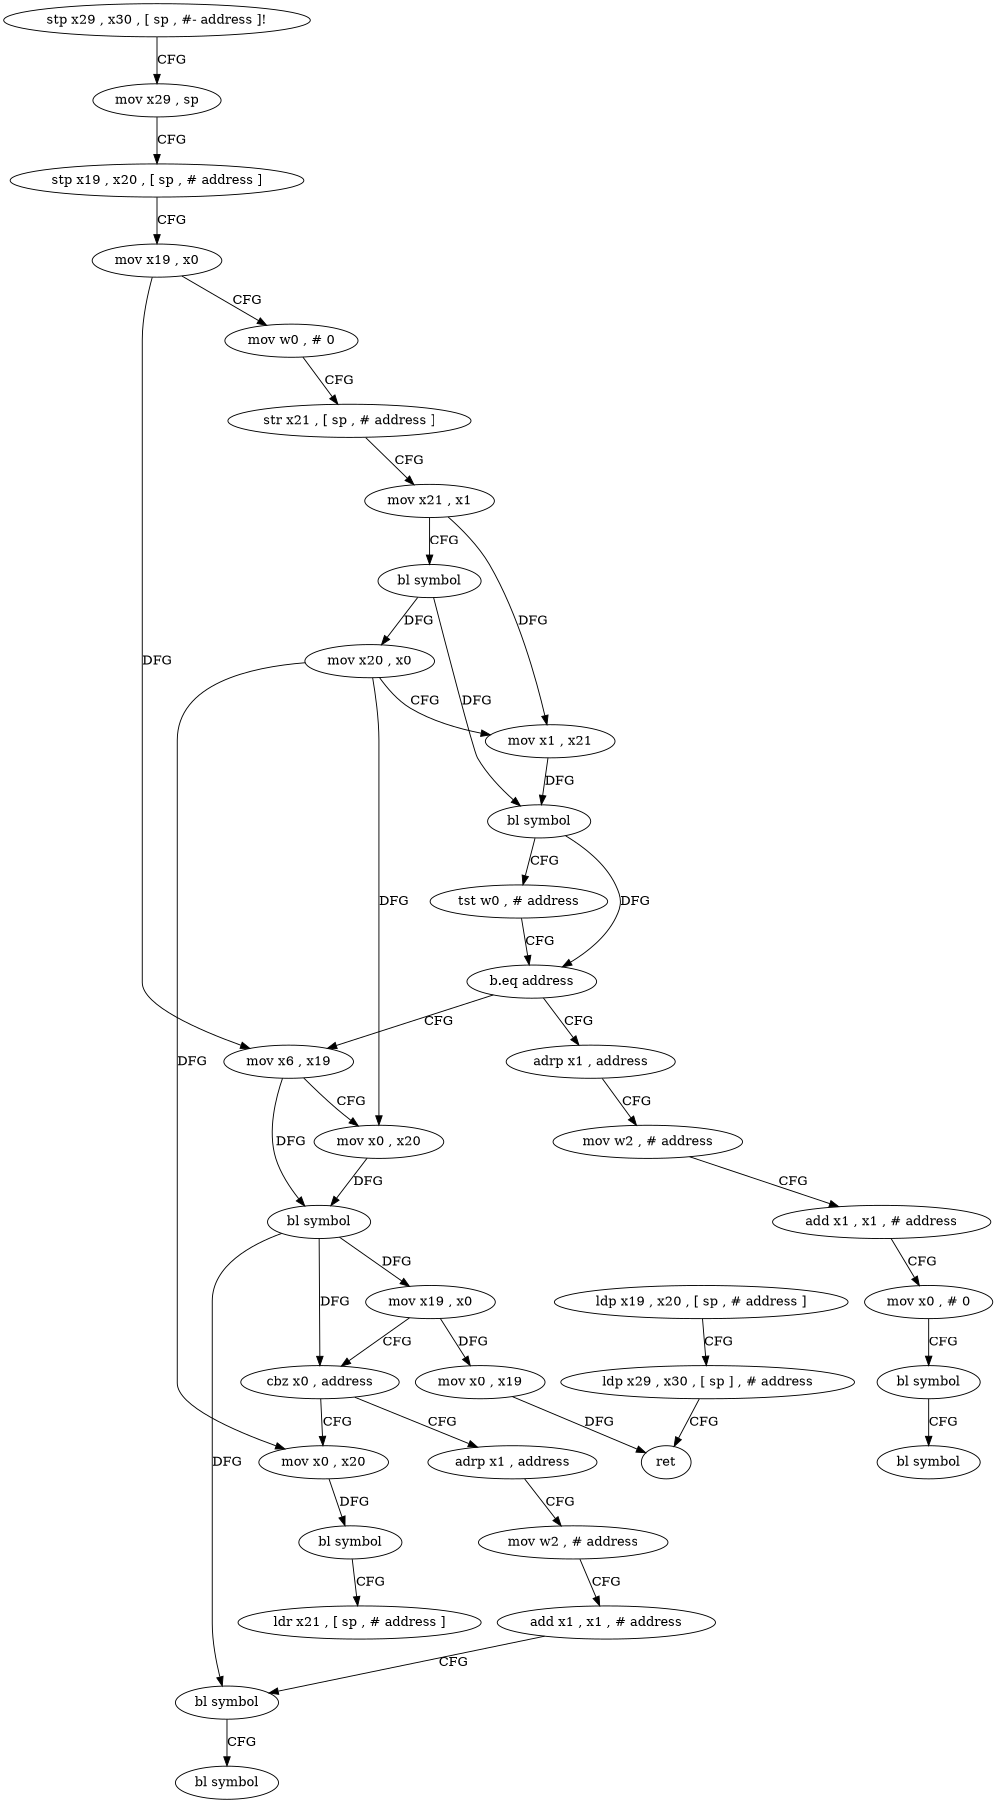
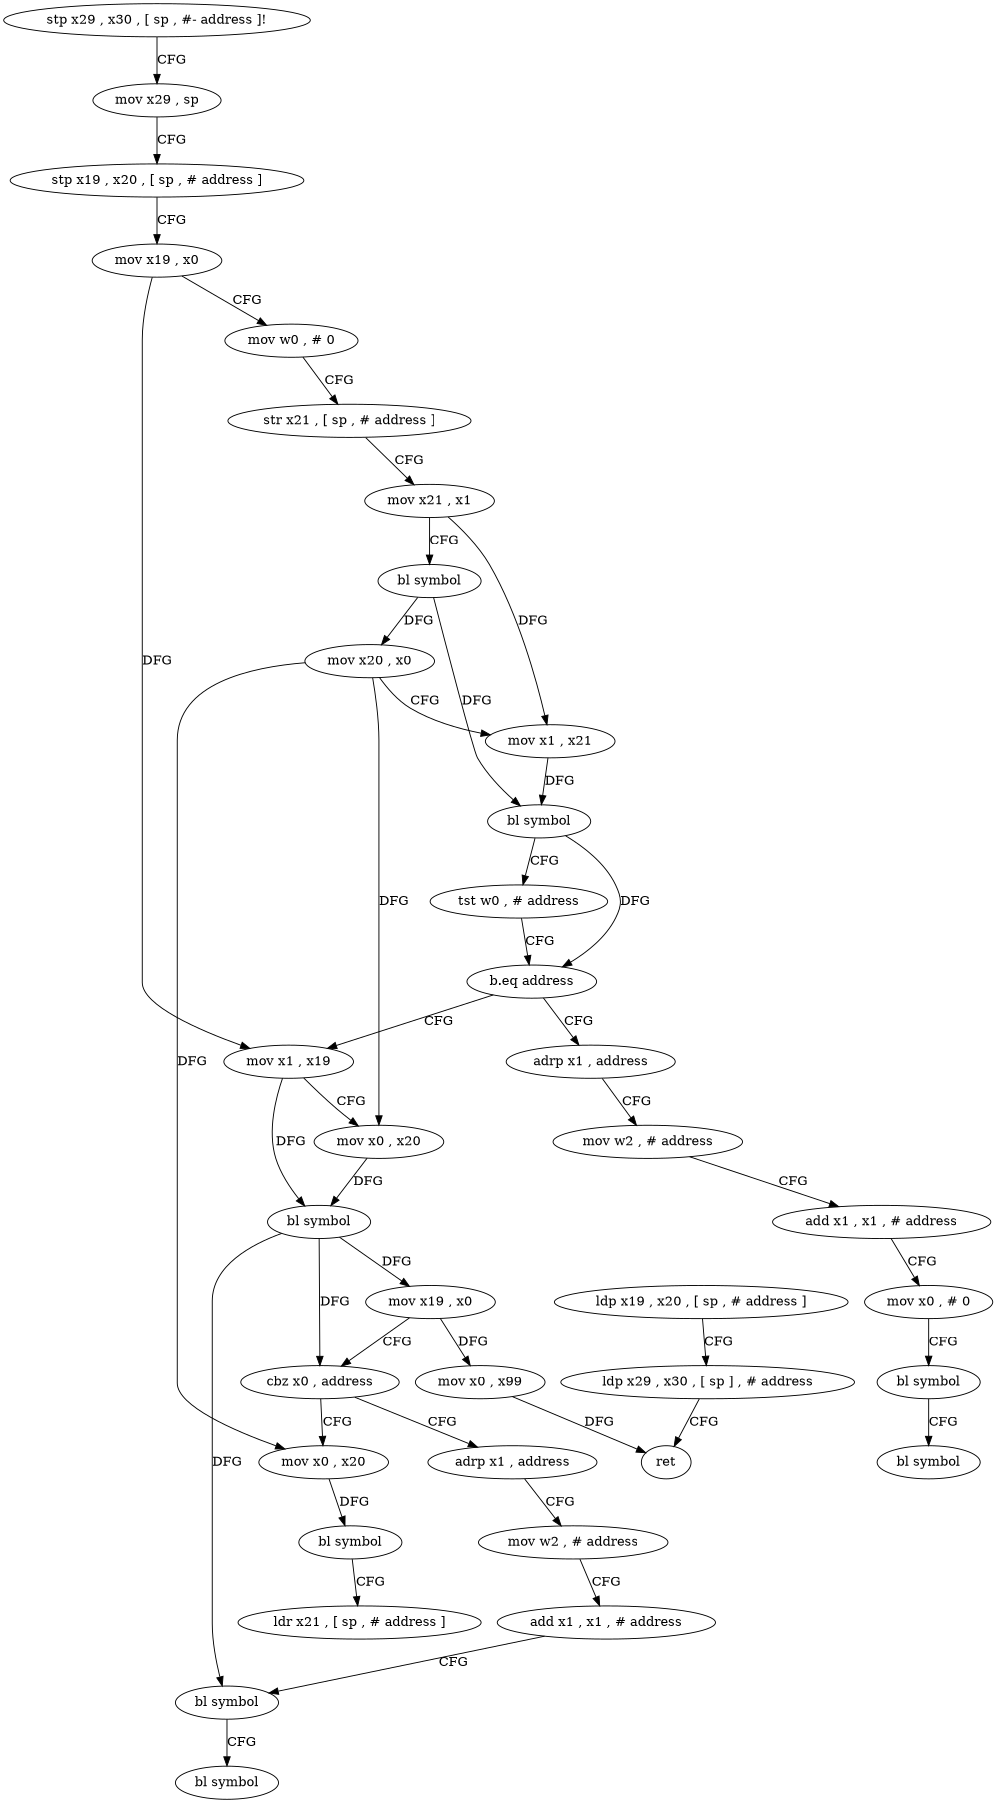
node "mov x6 , x19": label "mov x6 , x19" -> "mov x1 , x19"
node "mov x0 , x19": label "mov x0 , x19" -> "mov x0 , x99"
